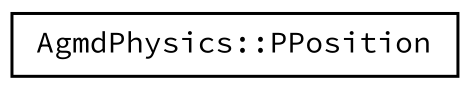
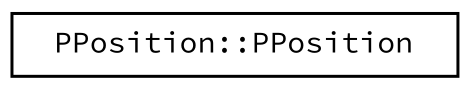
node "AgmdPhysics::PPosition": label "AgmdPhysics::PPosition" -> "PPosition::PPosition"
